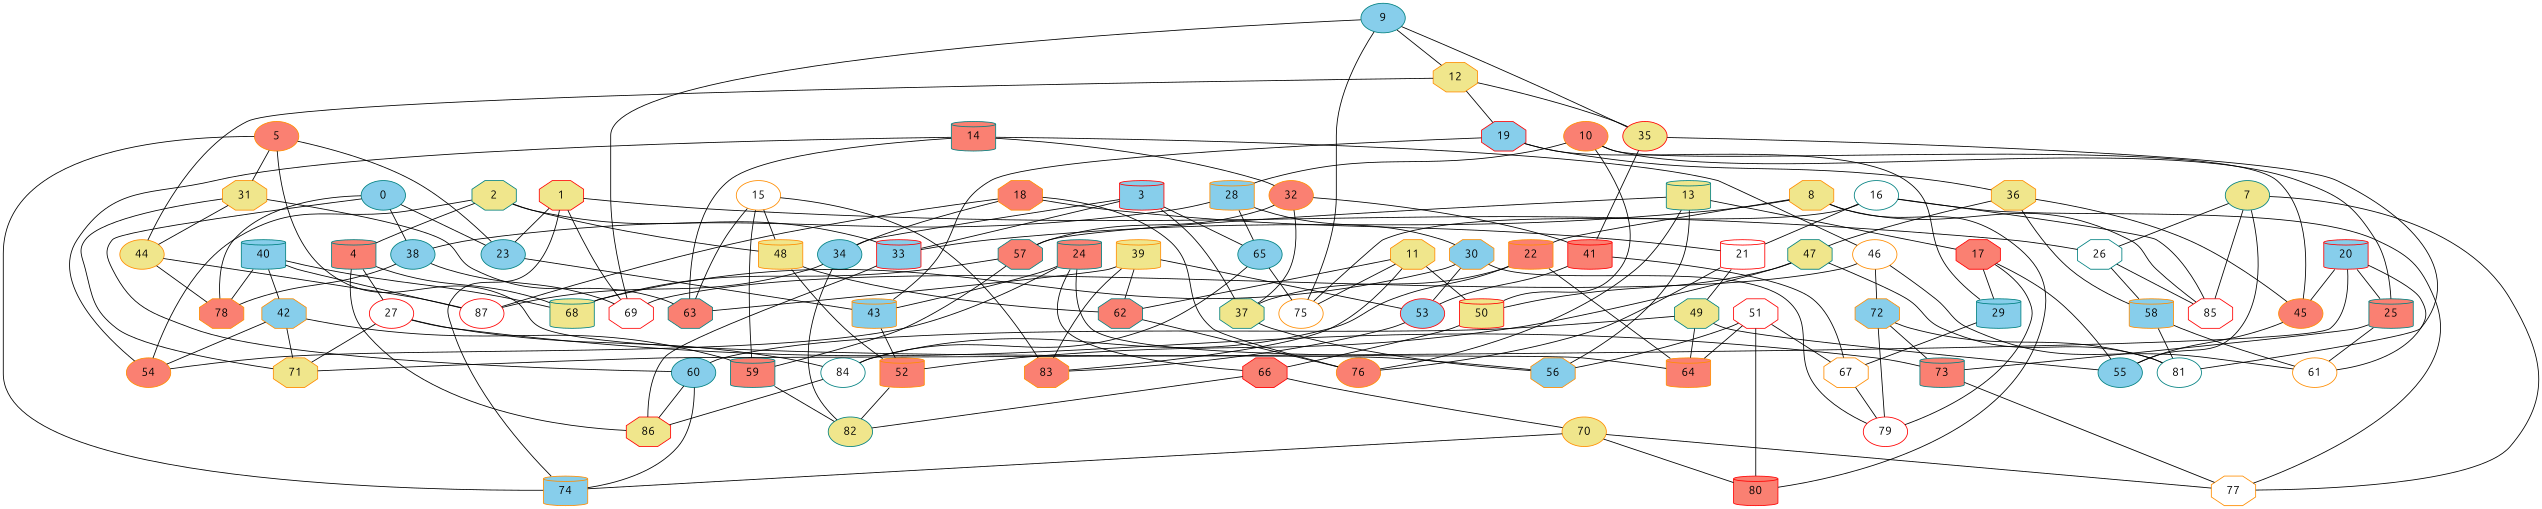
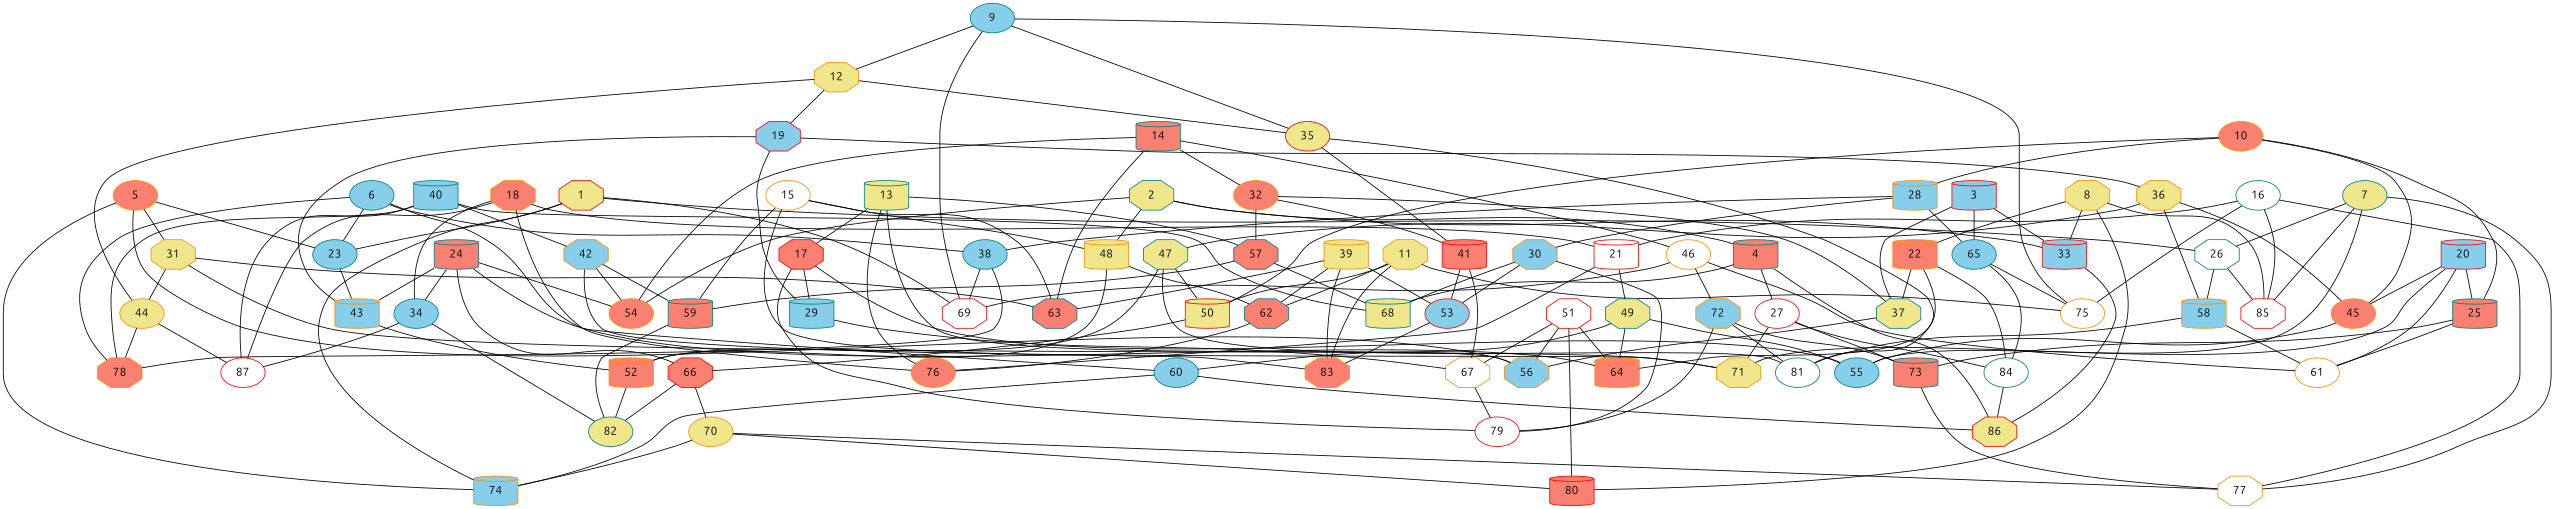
node "0": label "0" -> "6"
edge "3" -- "34": now "24" -- "34"
